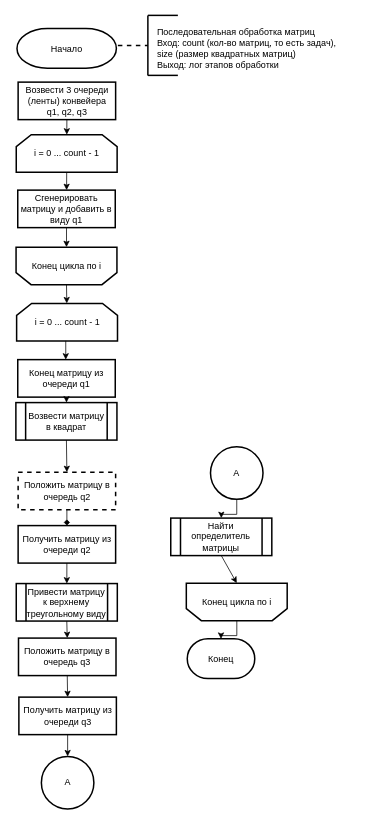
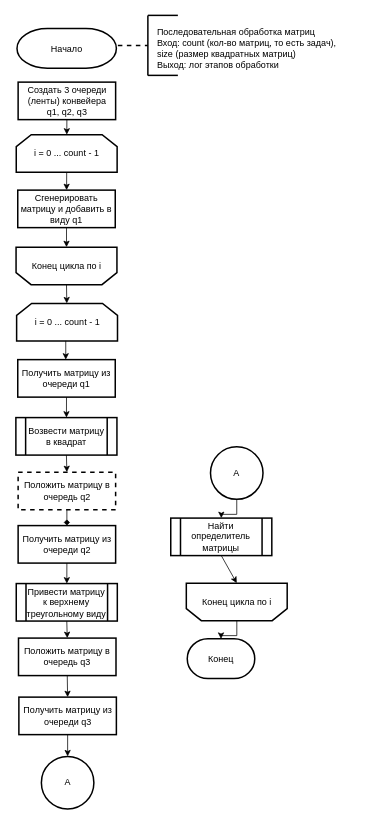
node "Возвести 3 очереди (ленты) конвейера q1, q2, q3": label "Возвести 3 очереди (ленты) конвейера q1, q2, q3" -> "Создать 3 очереди (ленты) конвейера q1, q2, q3"
node "Конец матрицу из очереди q1": label "Конец матрицу из очереди q1" -> "Получить матрицу из очереди q1"
node "Возвести матрицу в квадрат": moved (66, 421) -> (66, 436)
